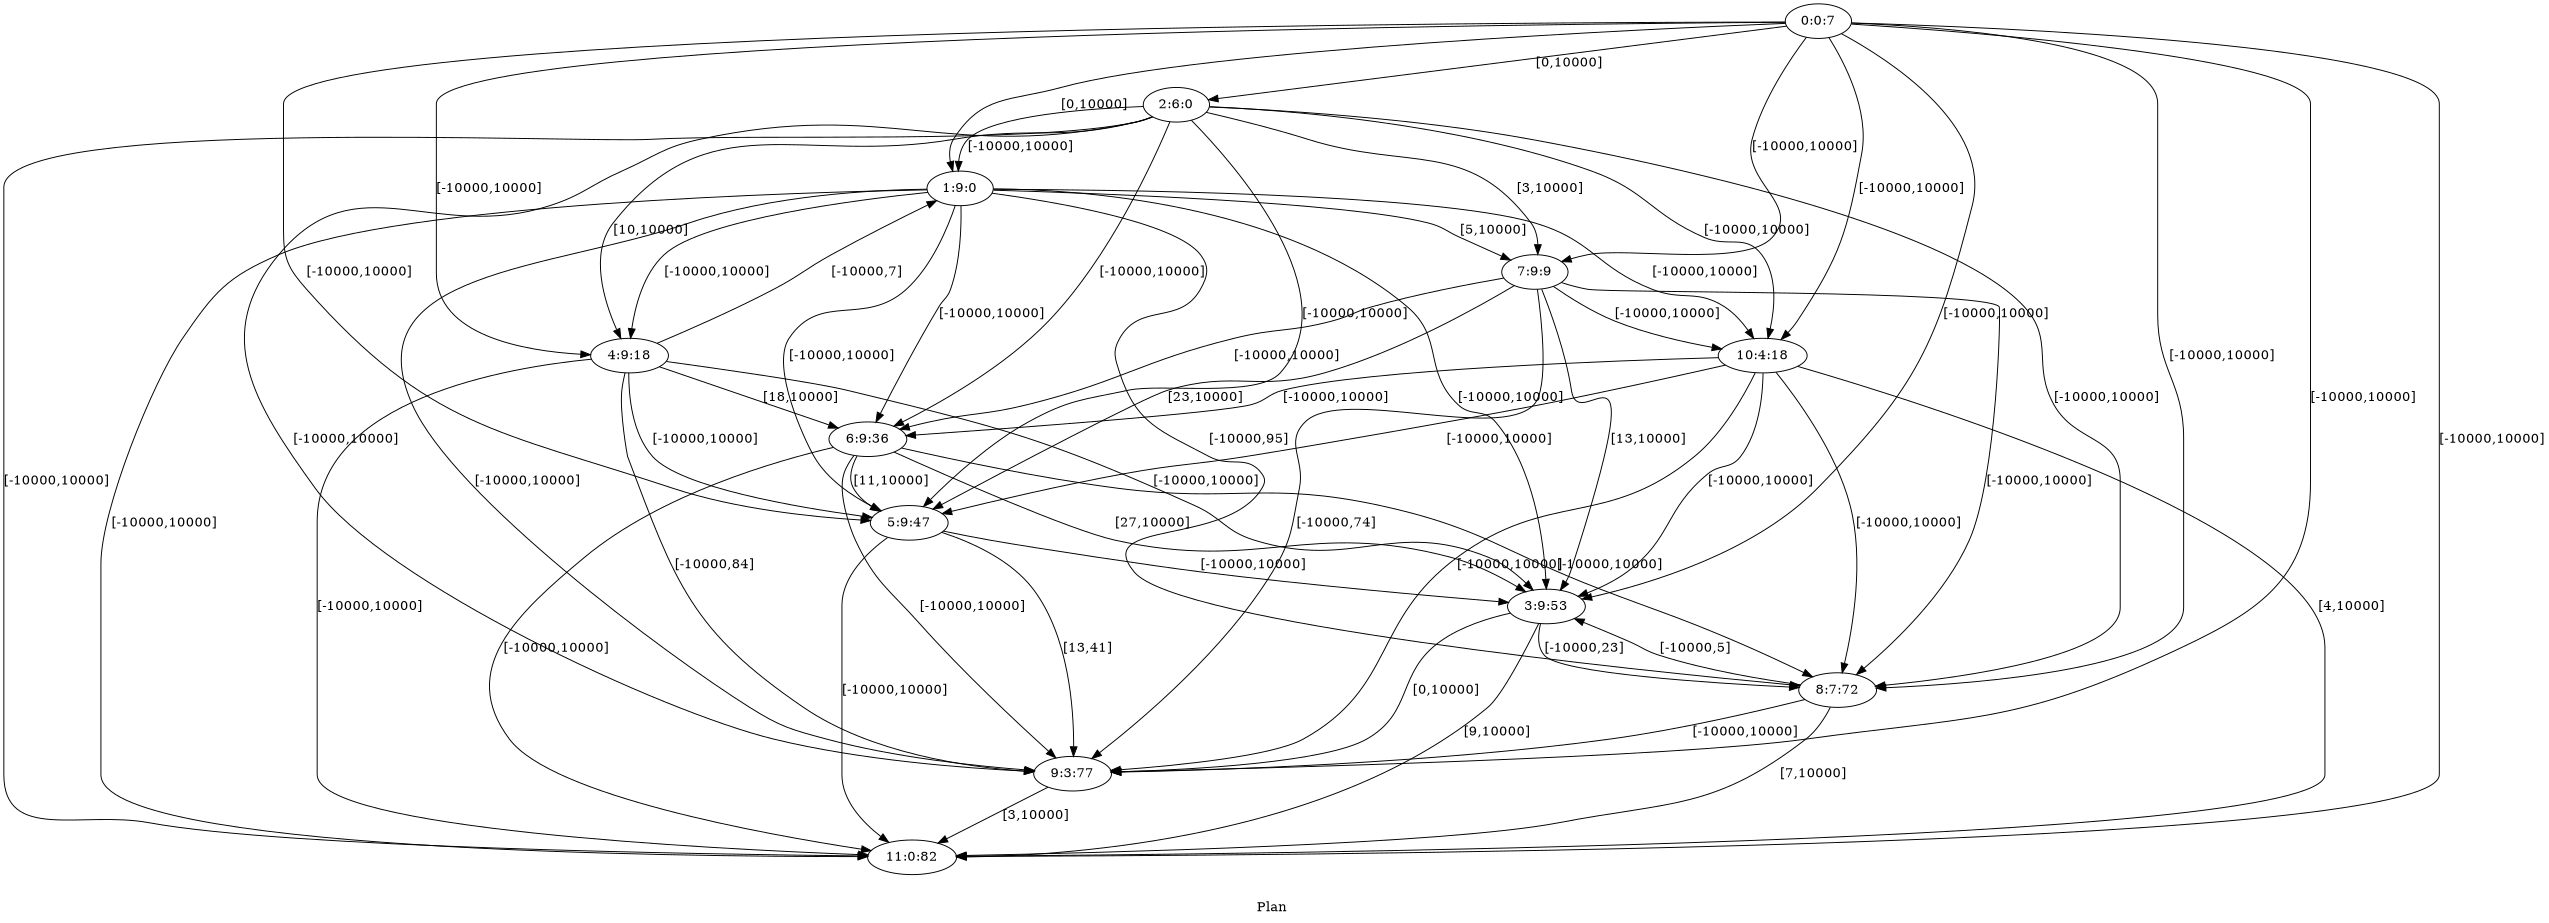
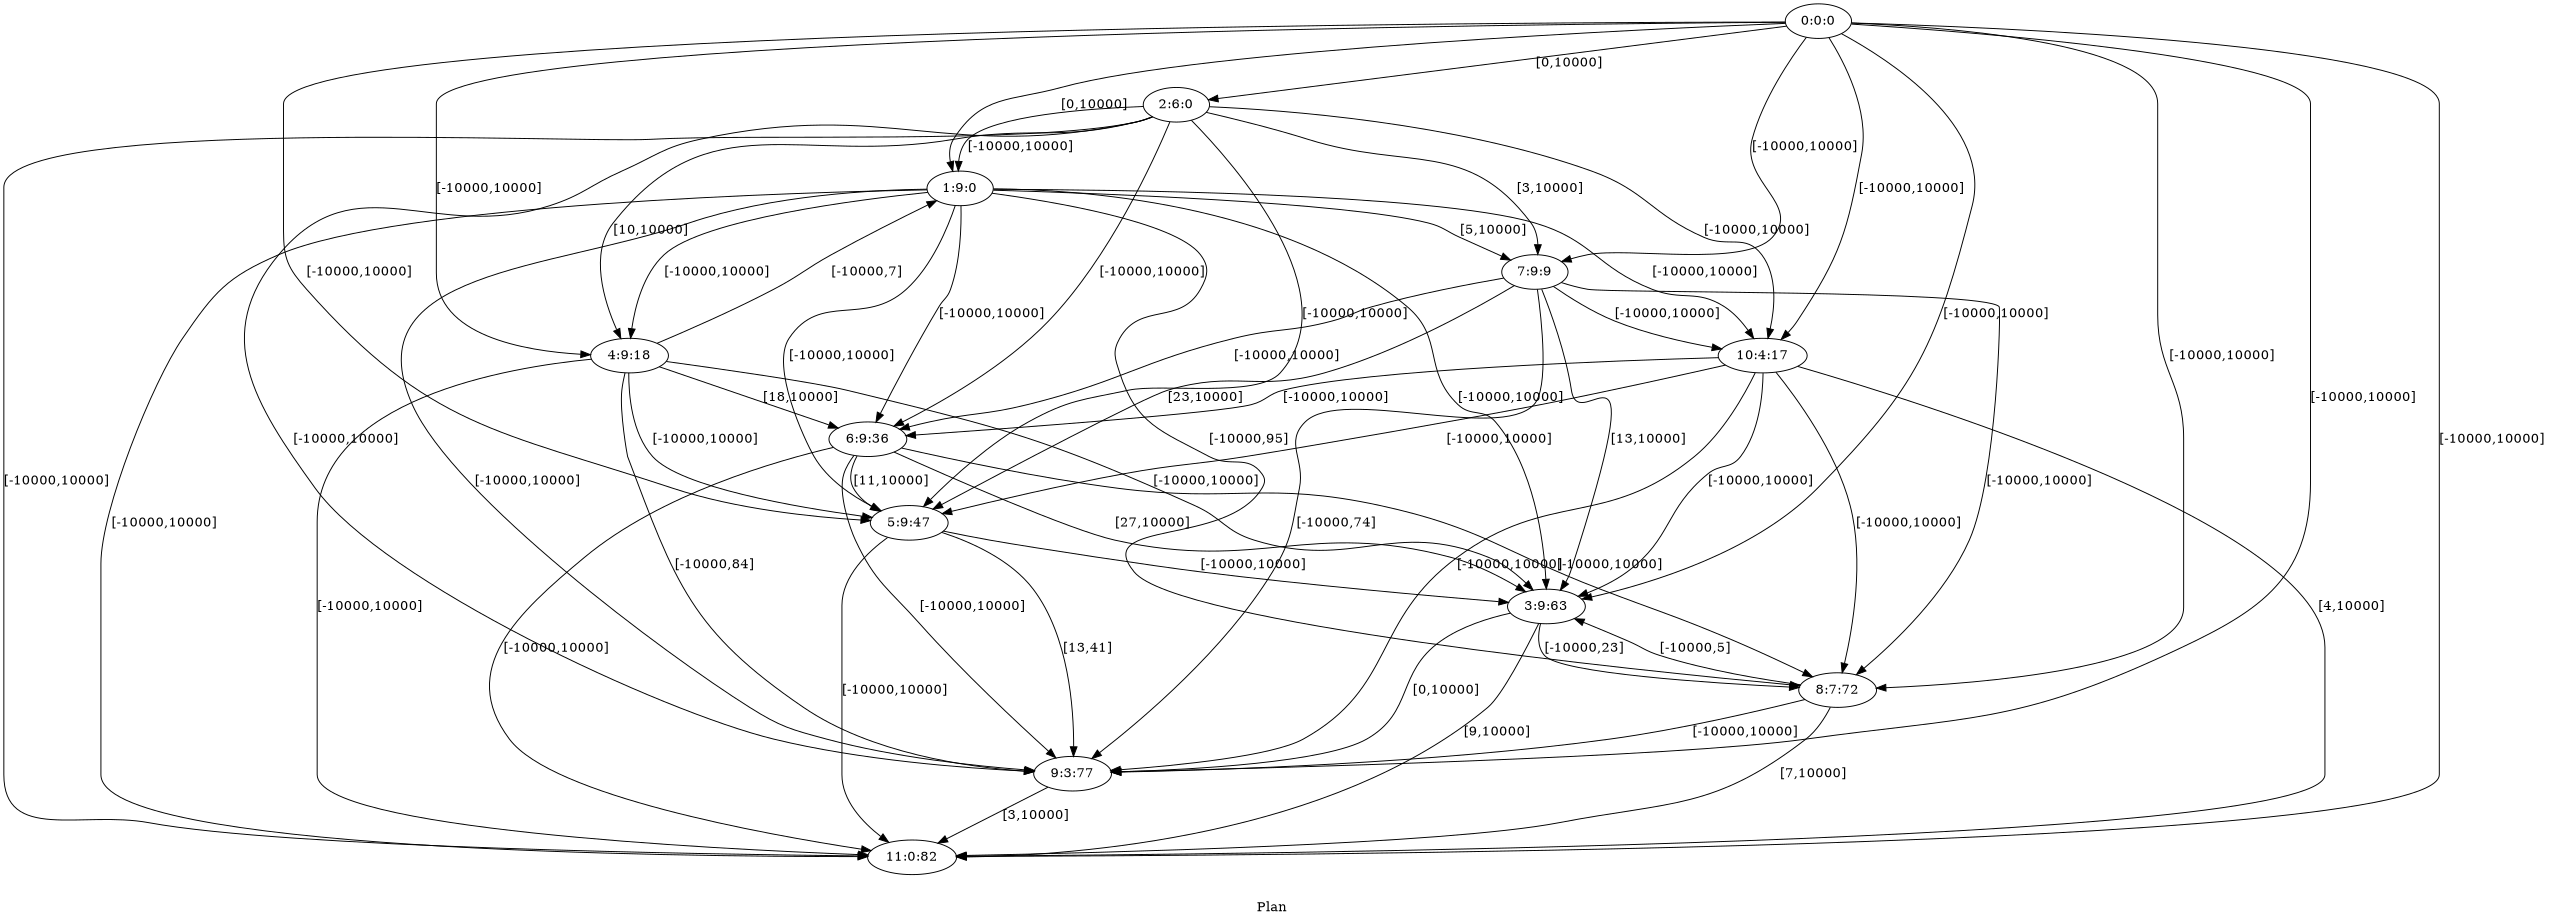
node "0:0:7": label "0:0:7" -> "0:0:0"
edge "2:6:0" -> "8:7:72": removed, label "[-10000,10000]"
node "10:4:18": label "10:4:18" -> "10:4:17"
node "3:9:53": label "3:9:53" -> "3:9:63"
